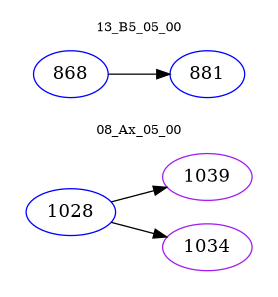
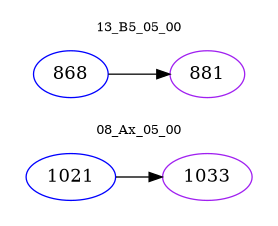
node "881": color blue -> purple
node "1039": removed
node "1028": label "1028" -> "1021"
node "1034": label "1034" -> "1033"
